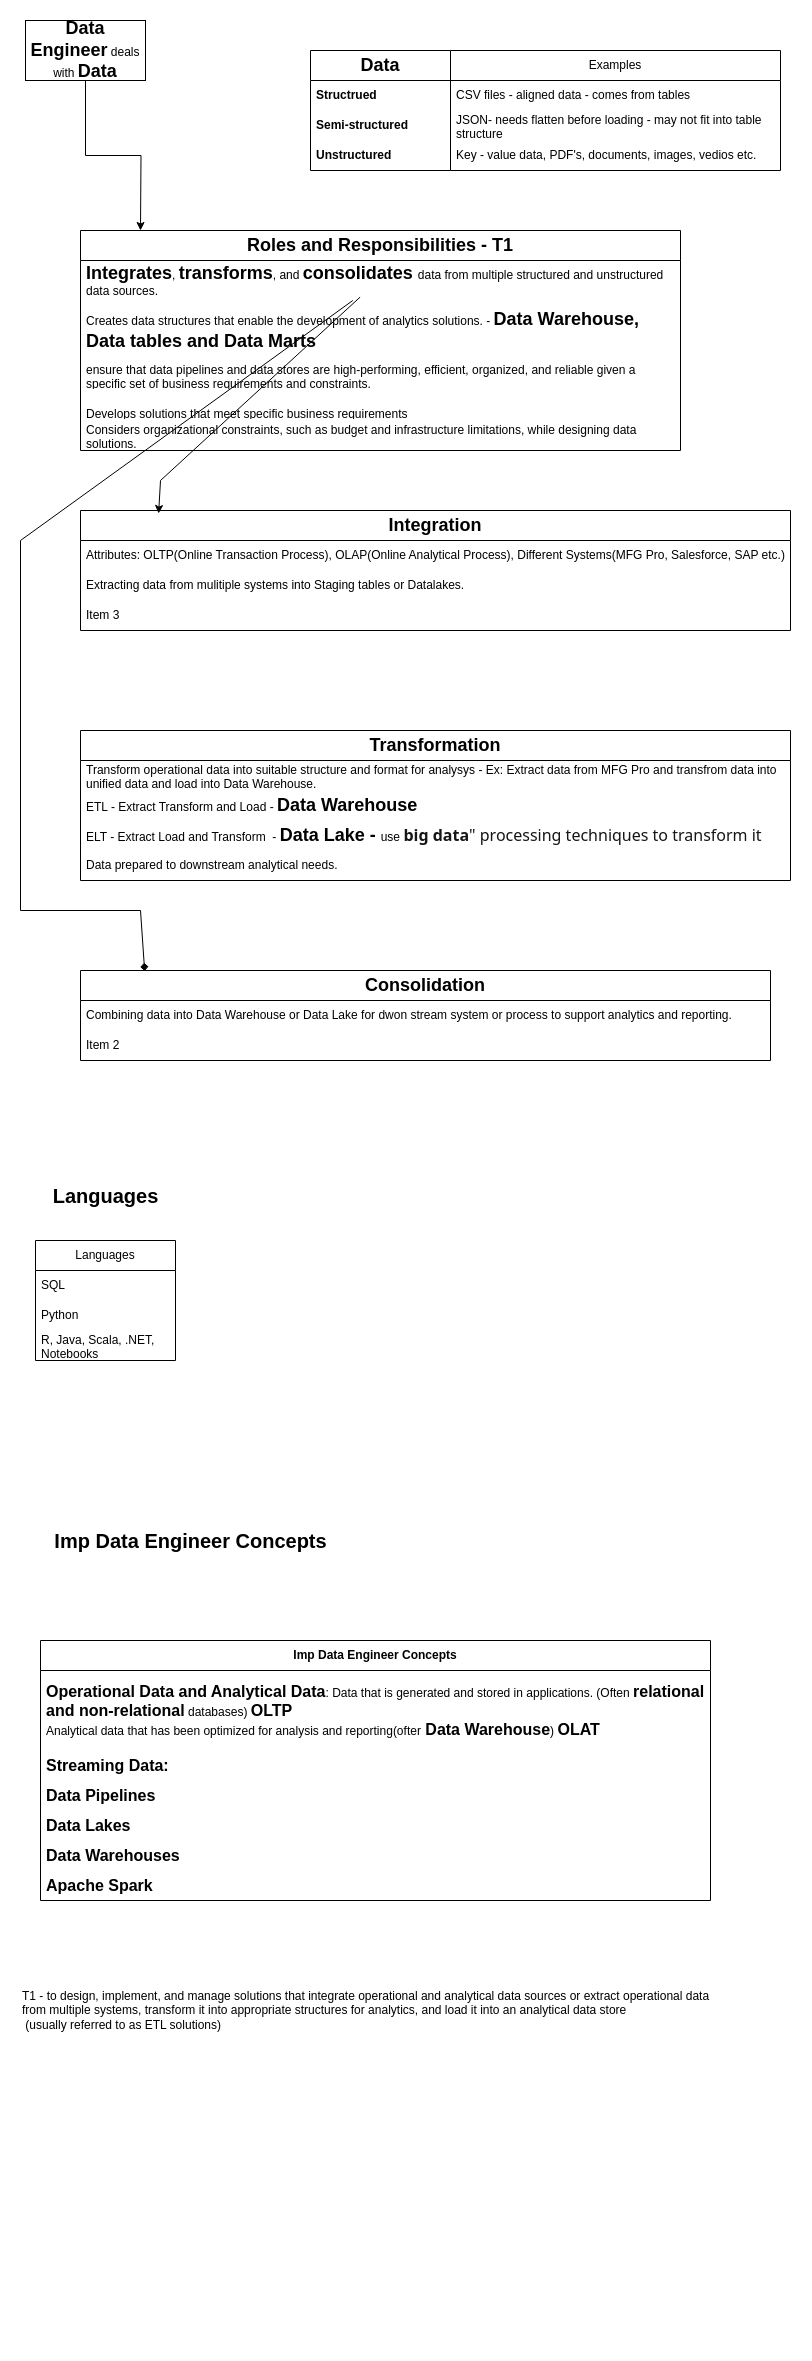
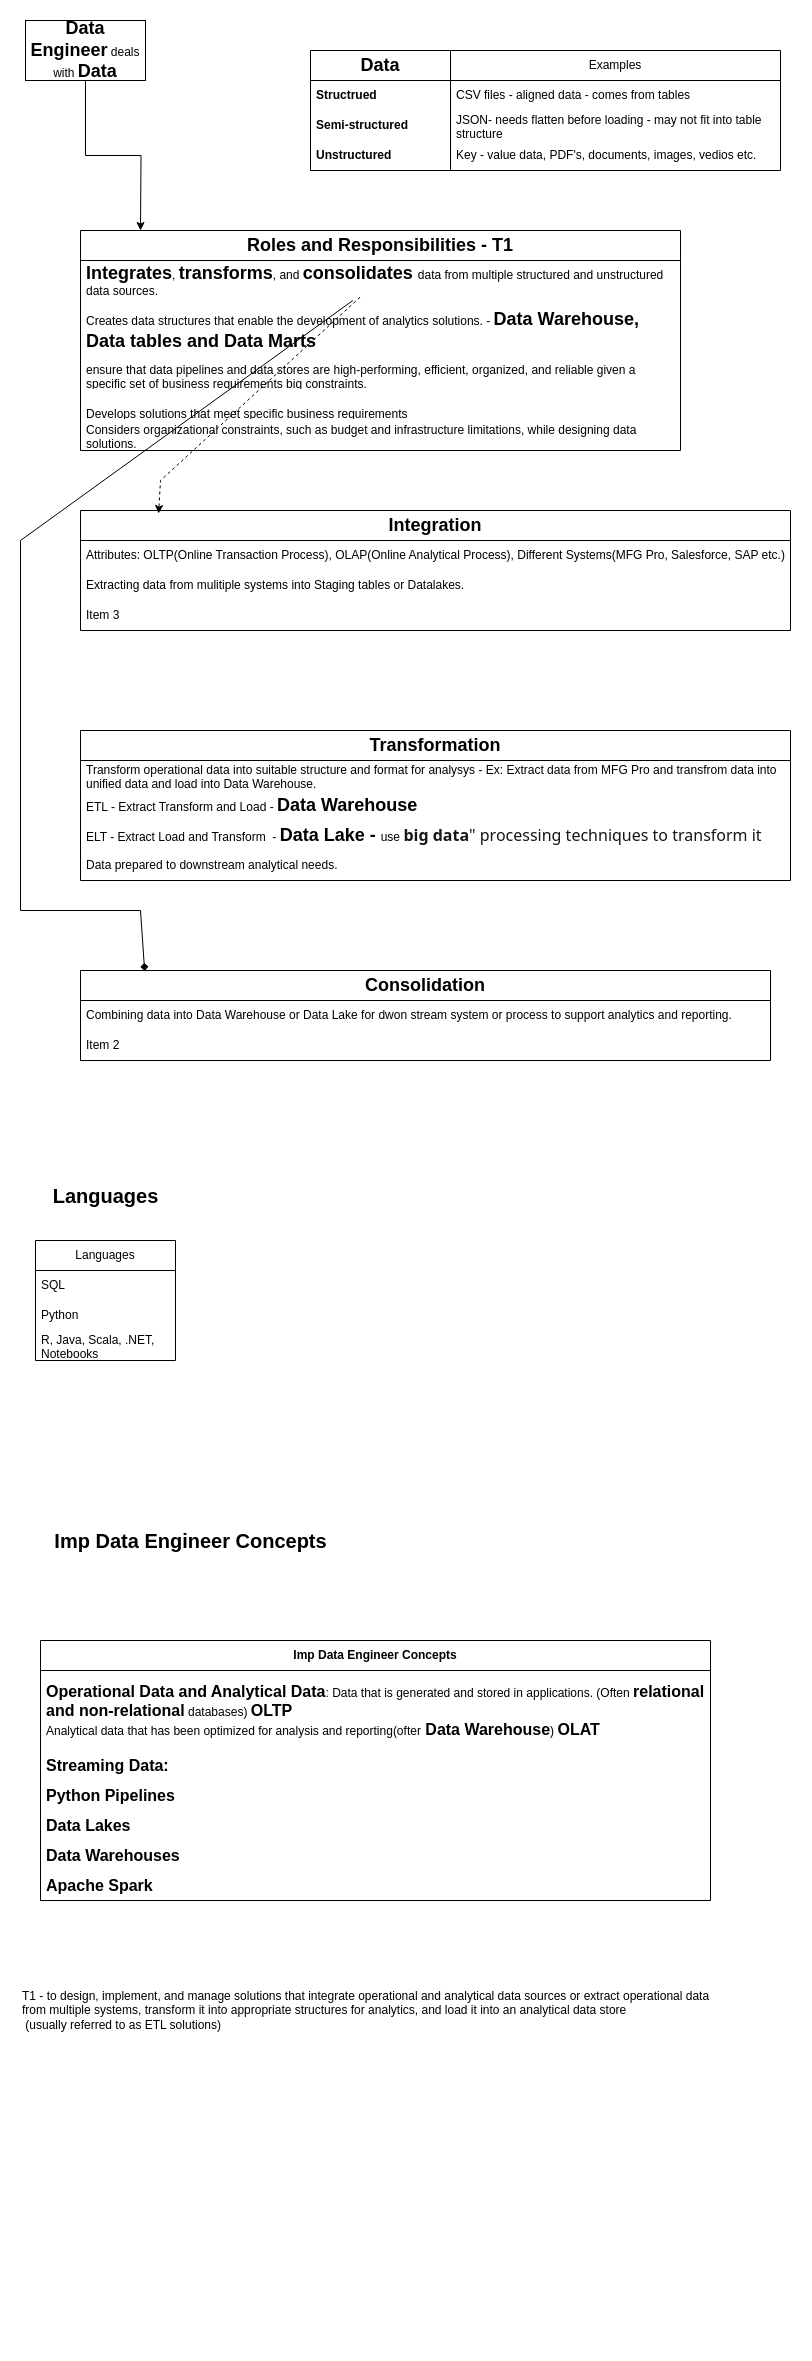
node "ensure that data pipelines and data stores are high-performing, efficient, organized, and reliable given a specific set of business requirements and constraints.": label "ensure that data pipelines and data stores are high-performing, efficient, organized, and reliable given a specific set of business requirements and constraints." -> "ensure that data pipelines and data stores are high-performing, efficient, organized, and reliable given a specific set of business requirements big constraints."
edge "Integrates, transforms, and consolidates data from multiple structured and unstructured data sources." -> "Integration": style solid -> dashed
node "Data Pipelines": label "Data Pipelines" -> "Python Pipelines"
